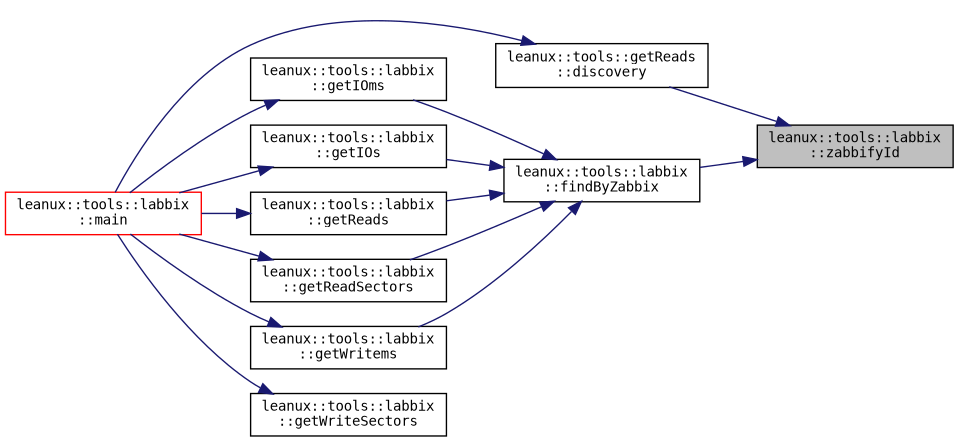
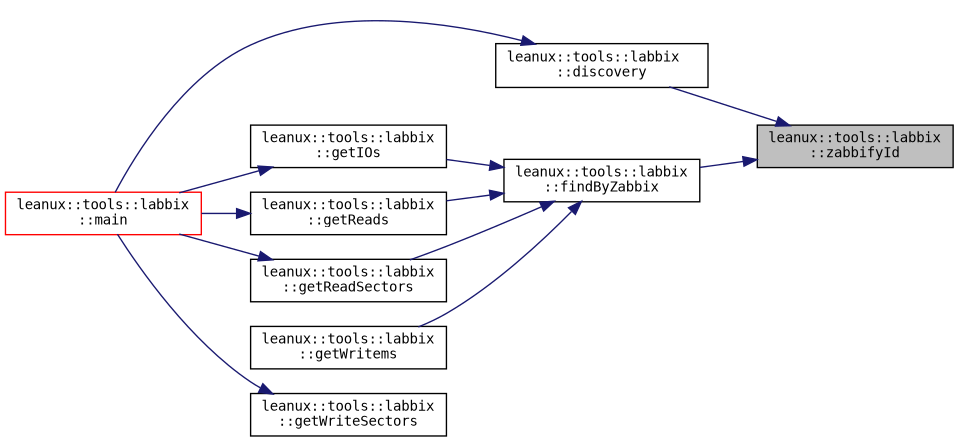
node "leanux::tools::getReads ::discovery": label "leanux::tools::getReads ::discovery" -> "leanux::tools::labbix ::discovery"
node "leanux::tools::labbix ::getIOms": removed
edge "leanux::tools::labbix ::main" -> "leanux::tools::labbix ::getWritems": removed
